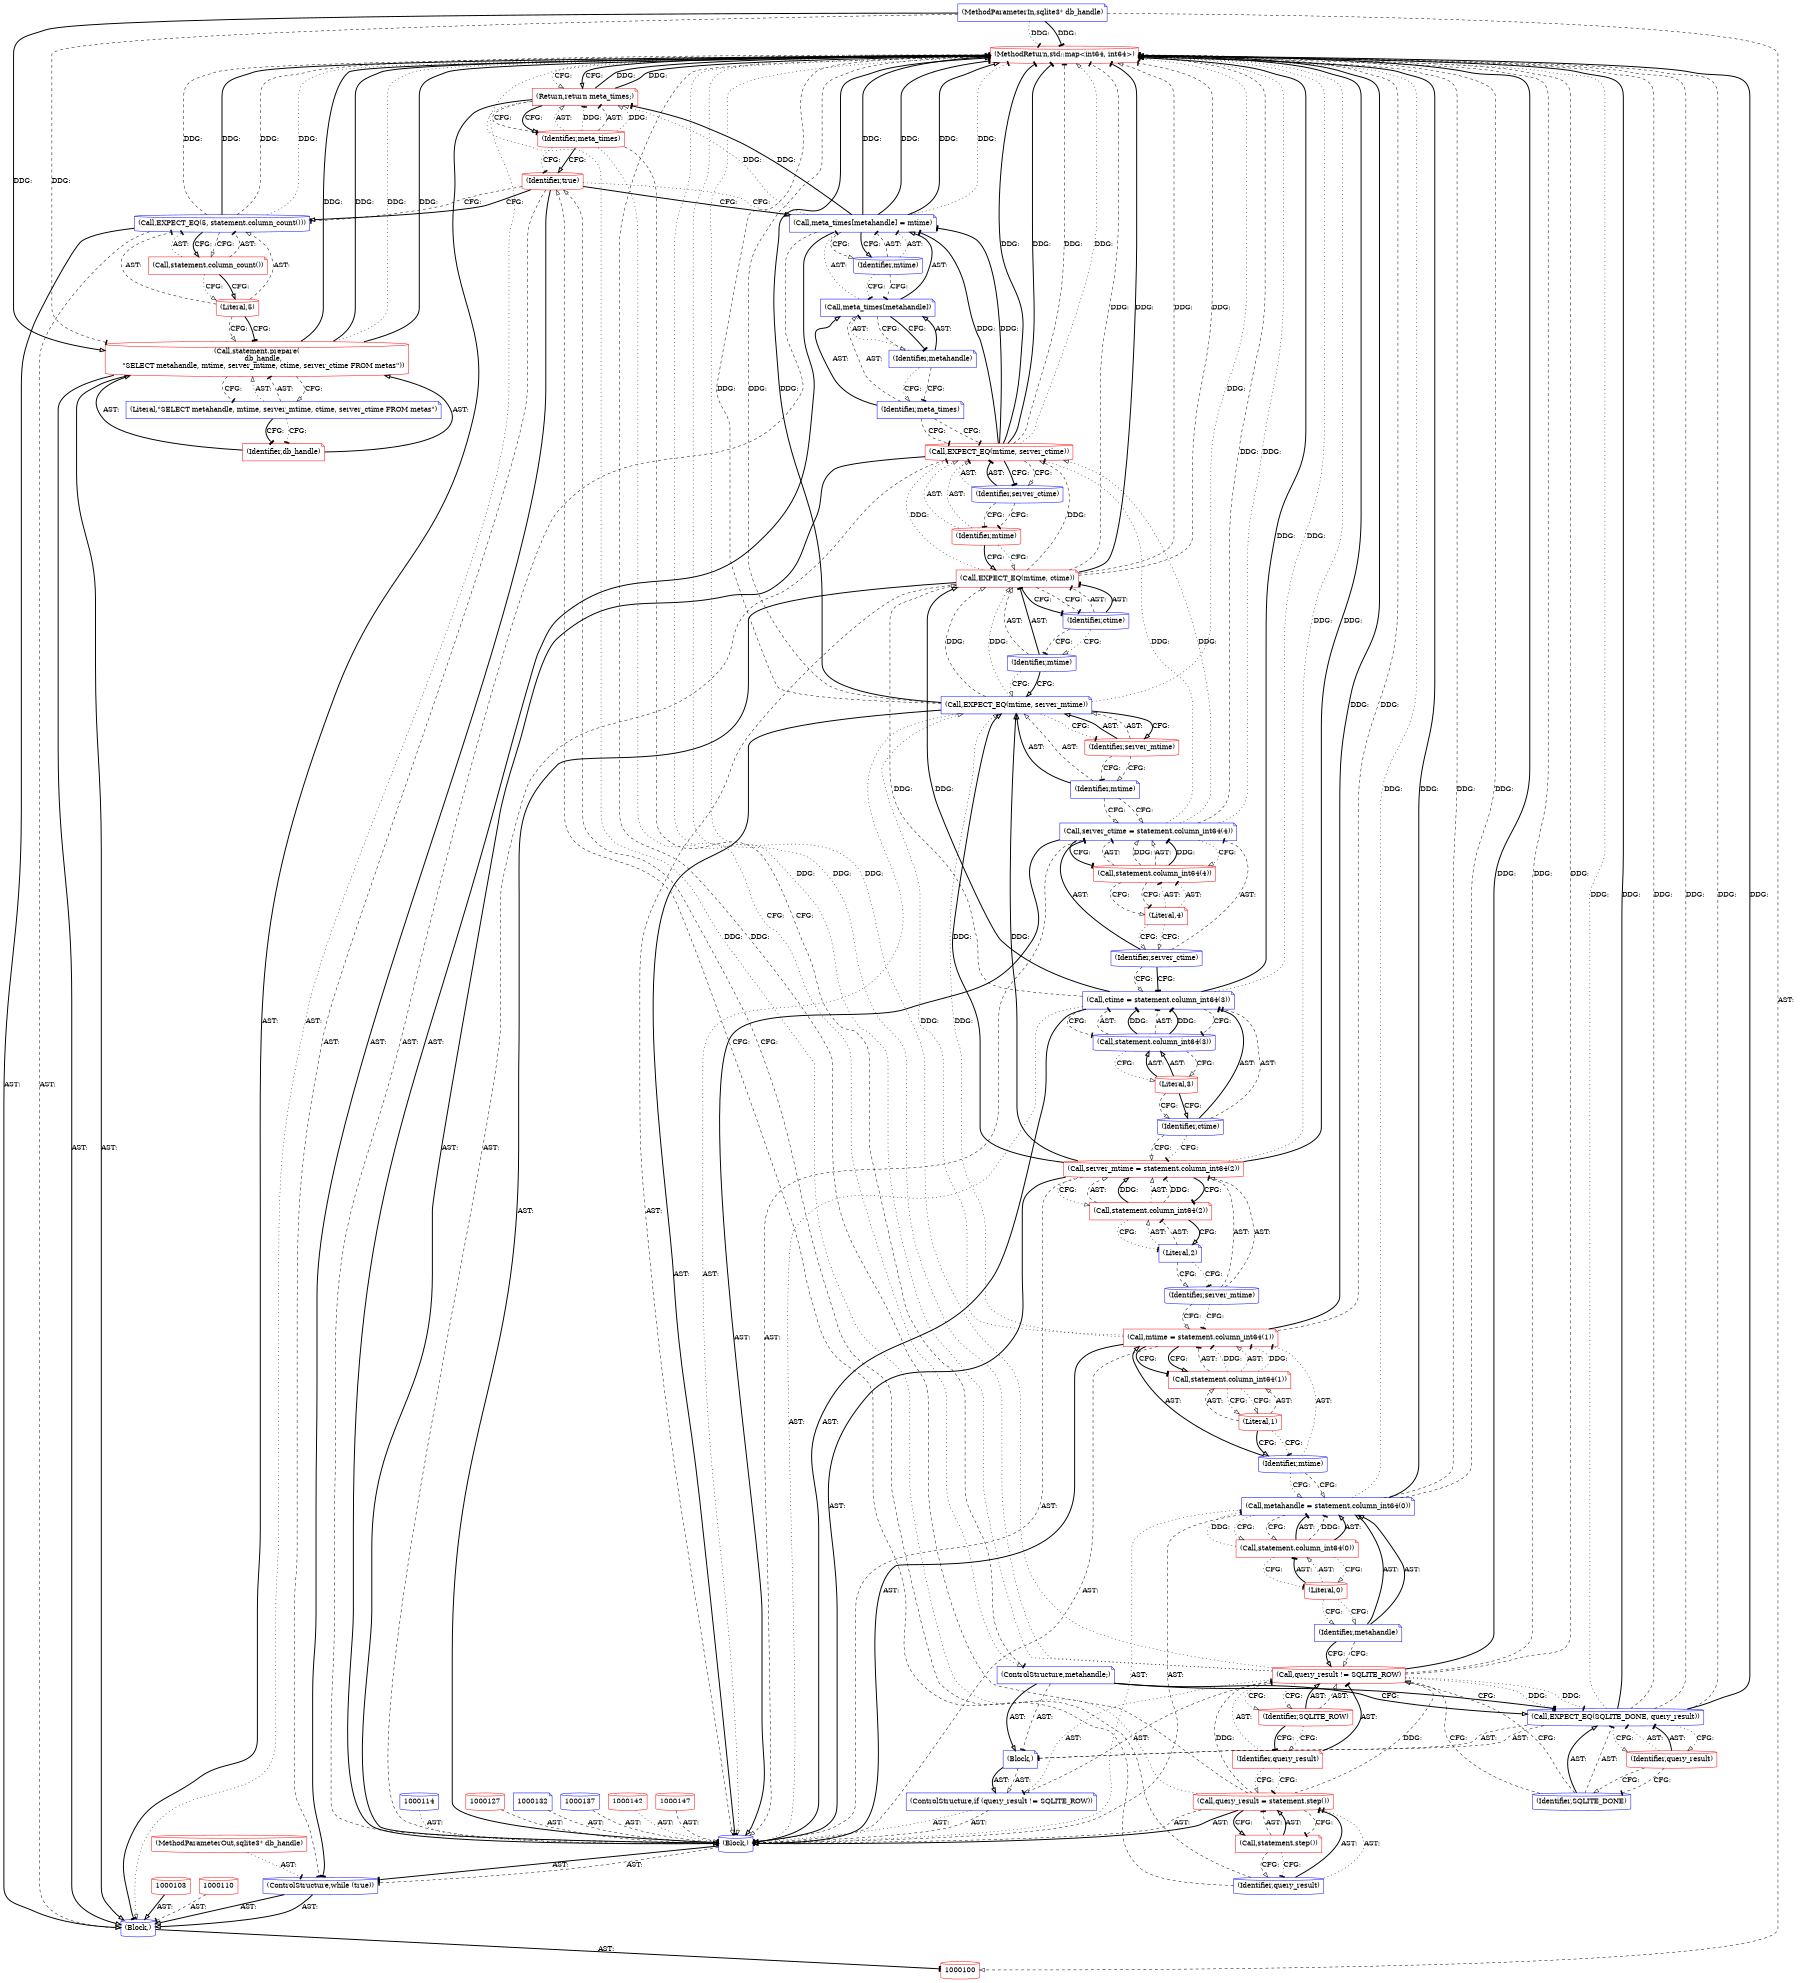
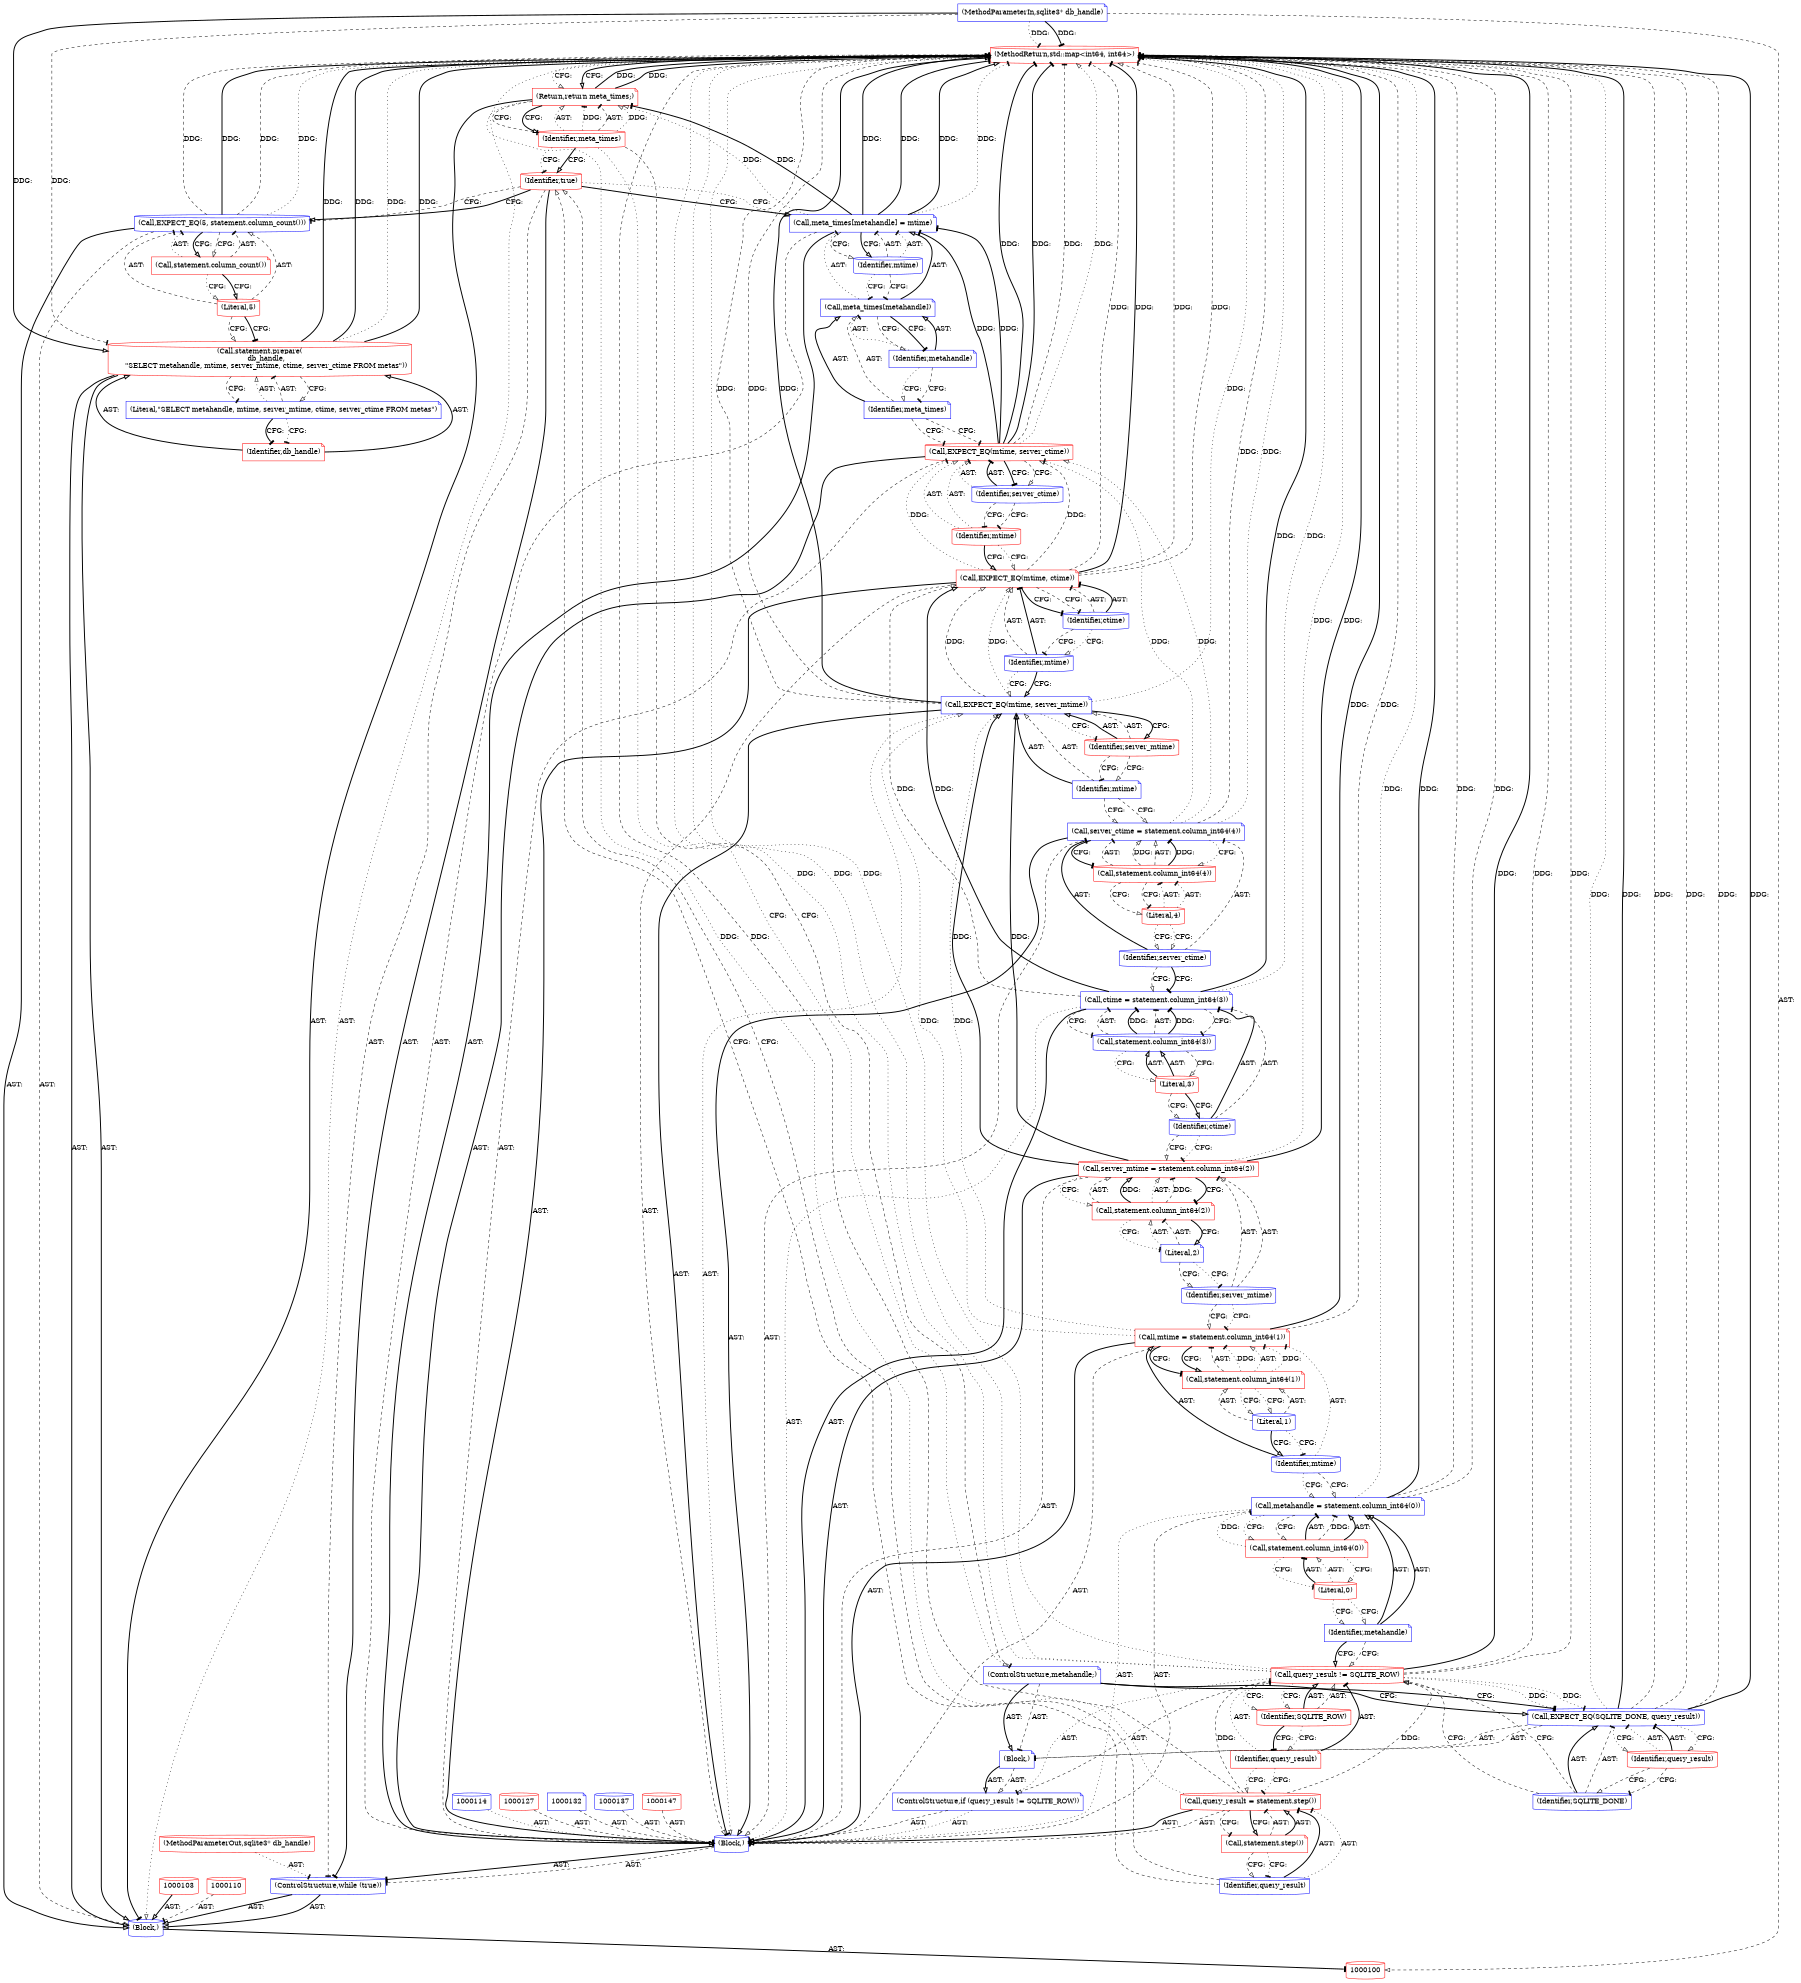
node "(Literal,4)": shape note -> cylinder
node "(Literal,1)": color red -> blue
node "1000142": removed
